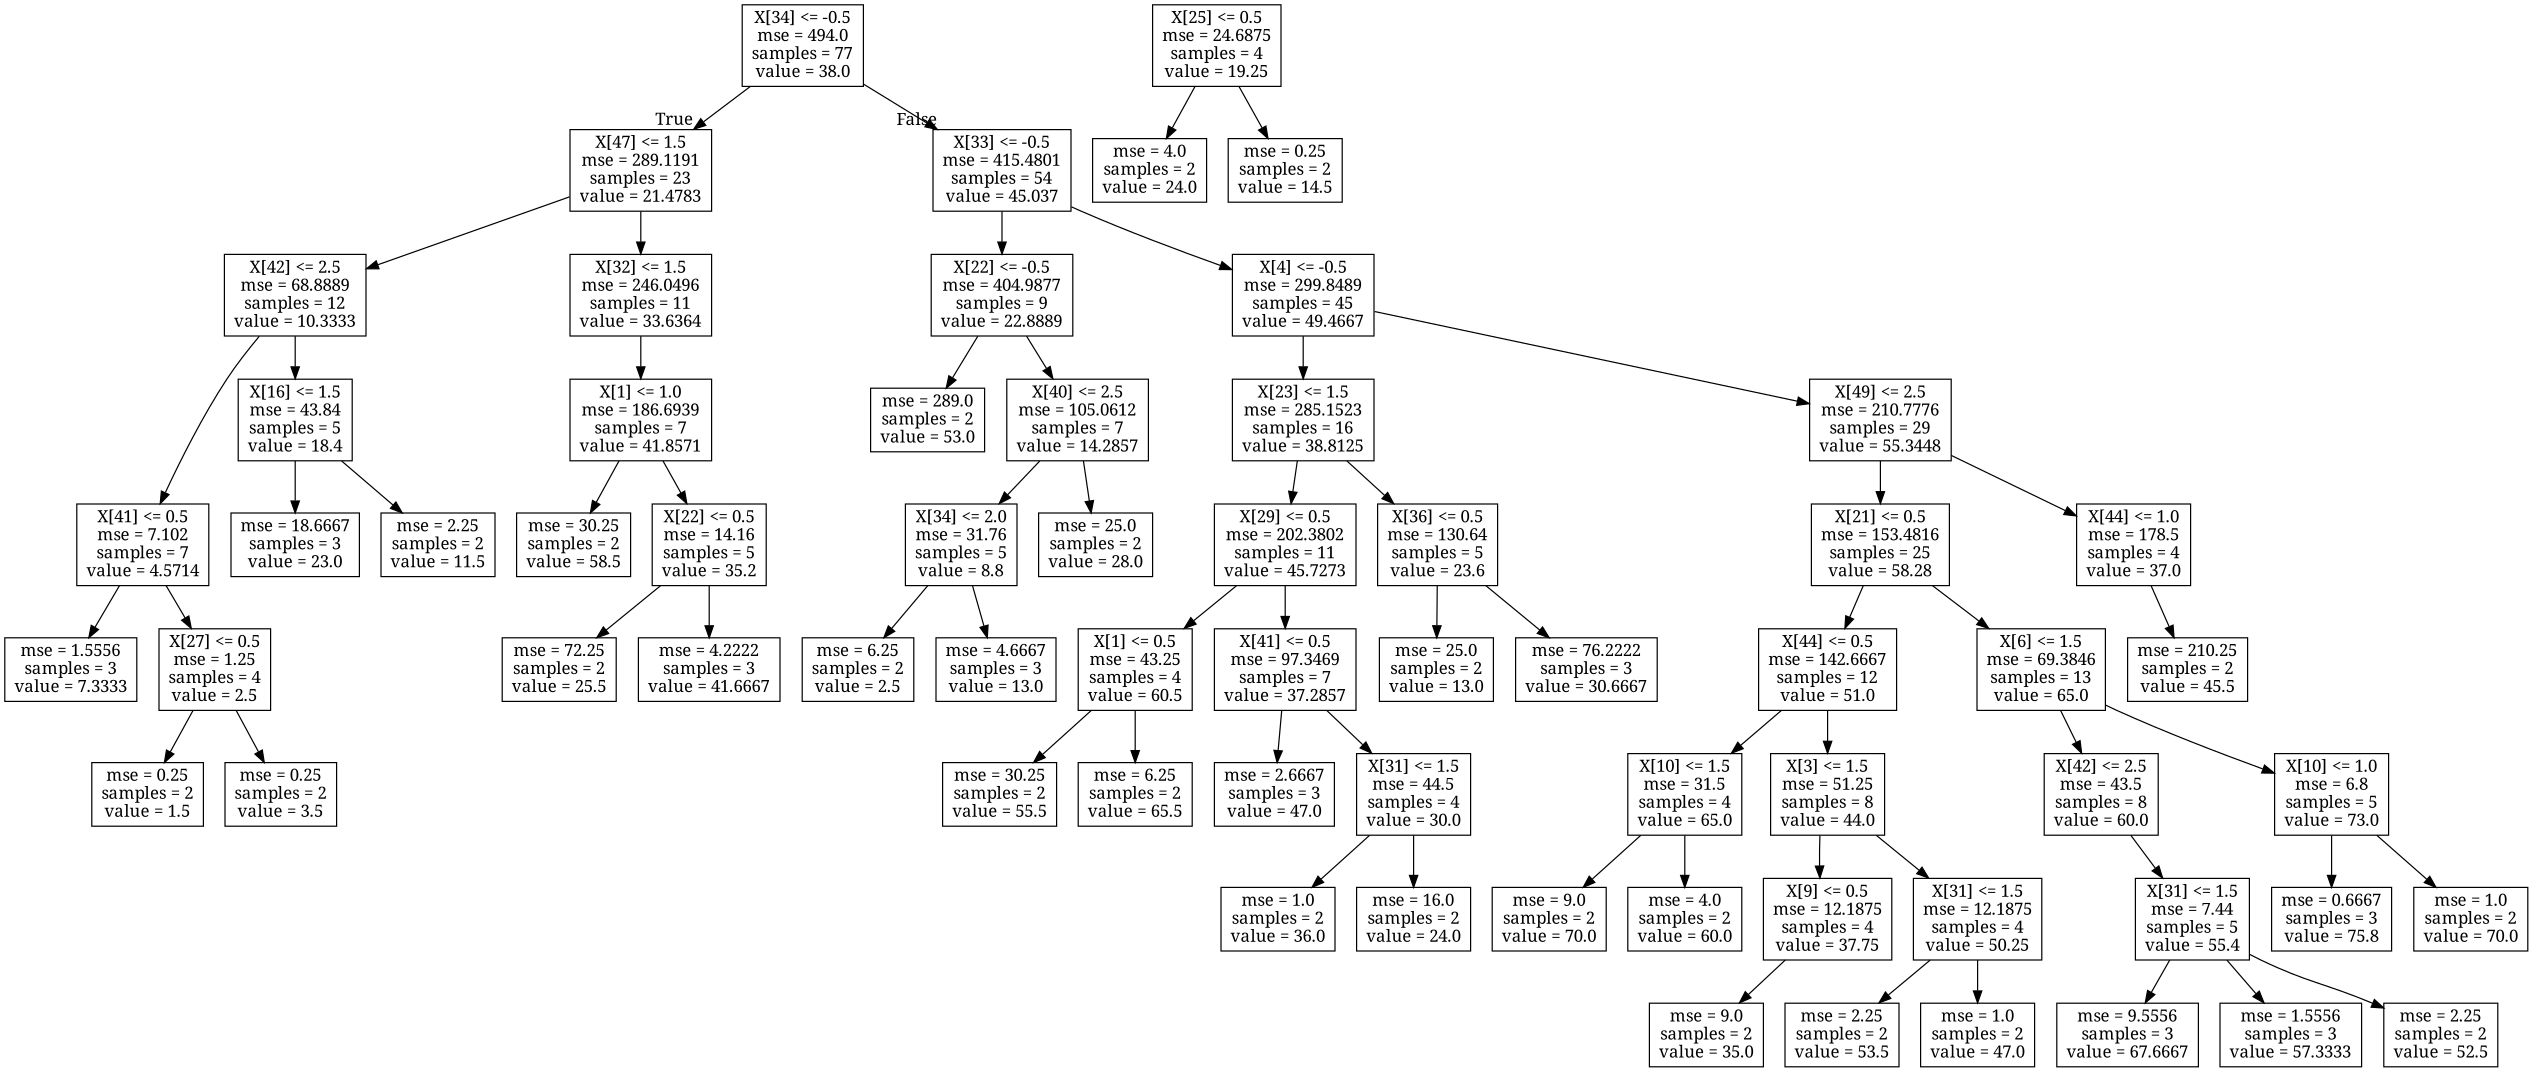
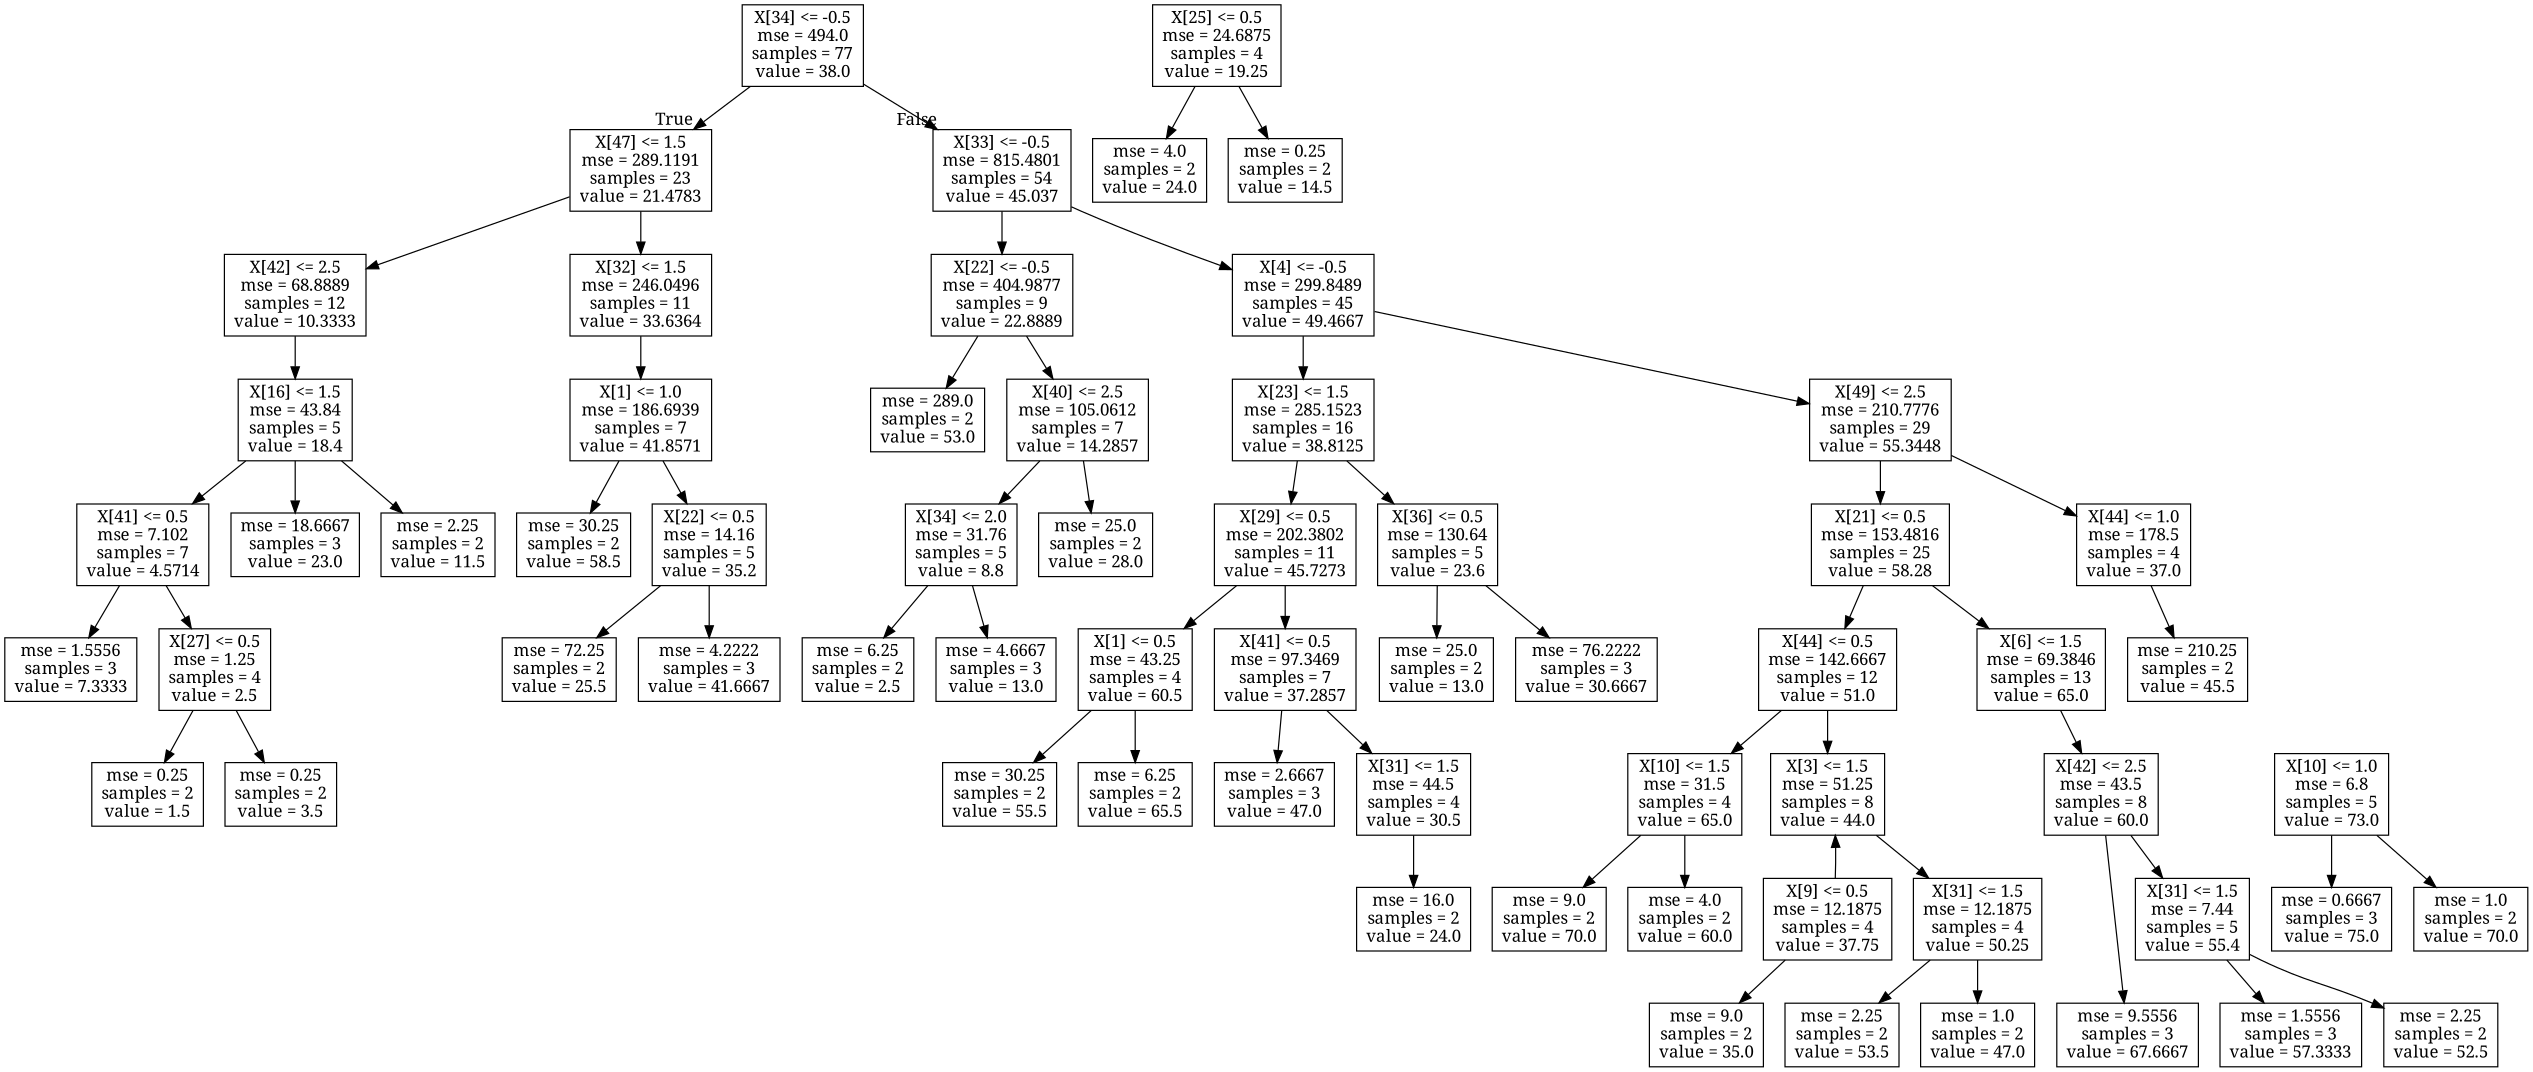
node "X[33] <= -0.5 mse = 415.4801 samples = 54 value = 45.037": label "X[33] <= -0.5 mse = 415.4801 samples = 54 value = 45.037" -> "X[33] <= -0.5 mse = 815.4801 samples = 54 value = 45.037"
edge "X[42] <= 2.5 mse = 68.8889 samples = 12 value = 10.3333" -> "X[41] <= 0.5 mse = 7.102 samples = 7 value = 4.5714": now "X[16] <= 1.5 mse = 43.84 samples = 5 value = 18.4" -> "X[41] <= 0.5 mse = 7.102 samples = 7 value = 4.5714"
edge "X[6] <= 1.5 mse = 69.3846 samples = 13 value = 65.0" -> "X[10] <= 1.0 mse = 6.8 samples = 5 value = 73.0": removed
node "X[31] <= 1.5 mse = 44.5 samples = 4 value = 30.0": label "X[31] <= 1.5 mse = 44.5 samples = 4 value = 30.0" -> "X[31] <= 1.5 mse = 44.5 samples = 4 value = 30.5"
edge "X[3] <= 1.5 mse = 51.25 samples = 8 value = 44.0" -> "X[9] <= 0.5 mse = 12.1875 samples = 4 value = 37.75": reversed
node "mse = 1.0 samples = 2 value = 36.0": removed
node "mse = 0.6667 samples = 3 value = 75.8": label "mse = 0.6667 samples = 3 value = 75.8" -> "mse = 0.6667 samples = 3 value = 75.0"
edge "X[31] <= 1.5 mse = 7.44 samples = 5 value = 55.4" -> "mse = 9.5556 samples = 3 value = 67.6667": now "X[42] <= 2.5 mse = 43.5 samples = 8 value = 60.0" -> "mse = 9.5556 samples = 3 value = 67.6667"
